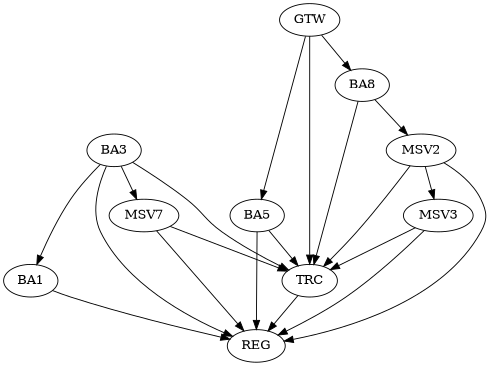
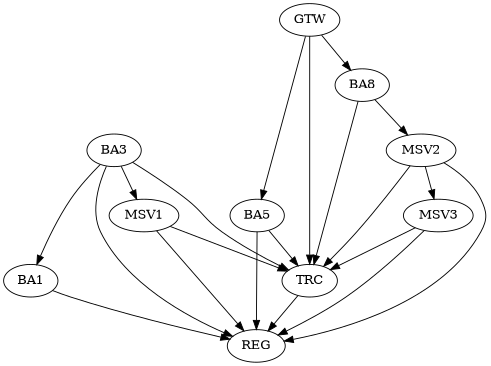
node "MSV7": label "MSV7" -> "MSV1"
